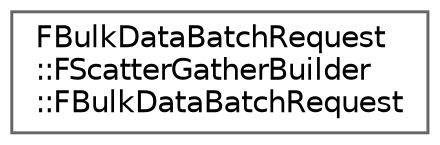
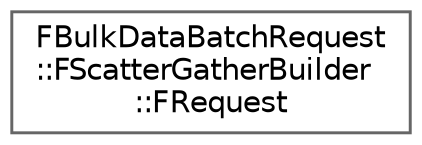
node "FBulkDataBatchRequest ::FScatterGatherBuilder ::FBulkDataBatchRequest": label "FBulkDataBatchRequest ::FScatterGatherBuilder ::FBulkDataBatchRequest" -> "FBulkDataBatchRequest ::FScatterGatherBuilder ::FRequest"
